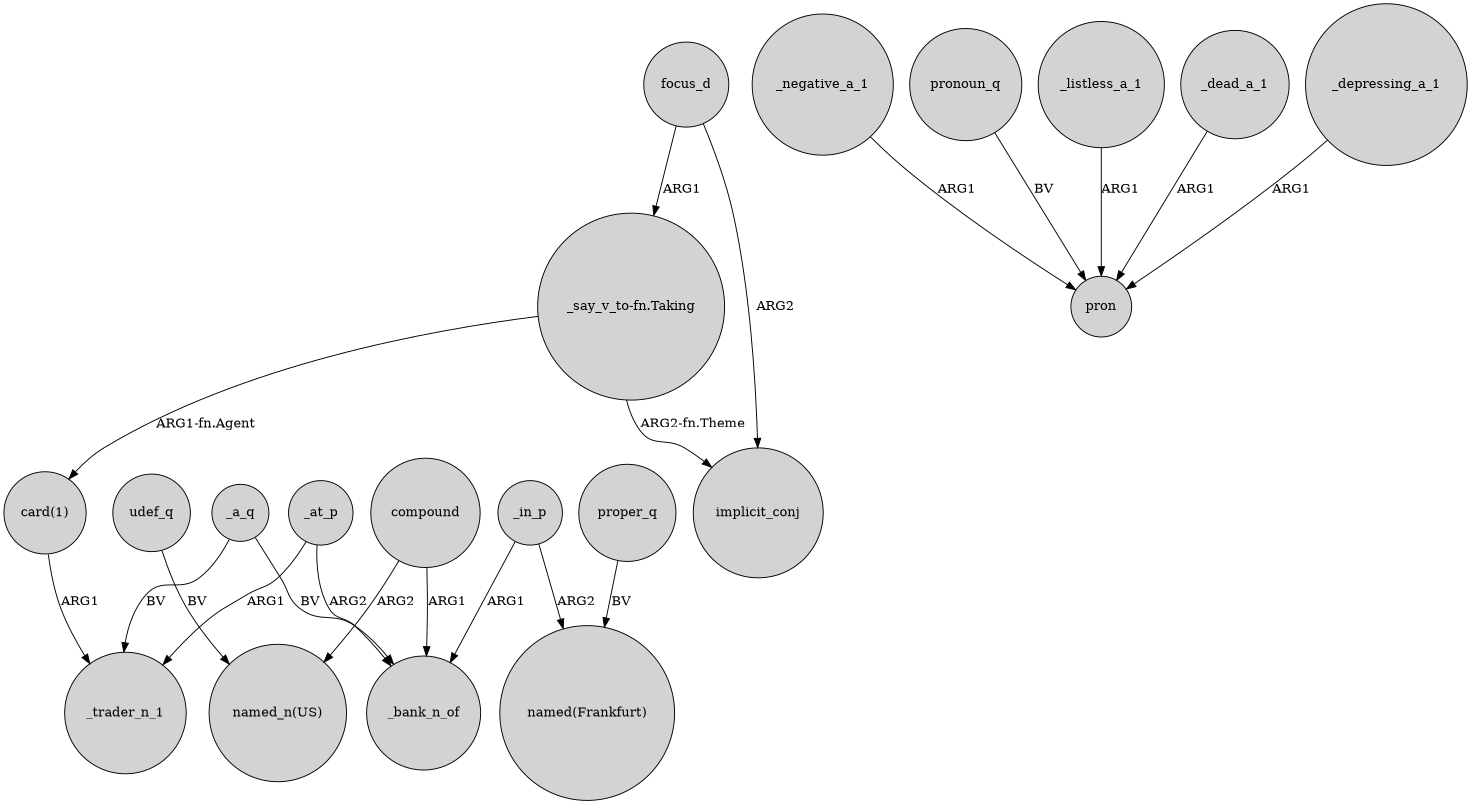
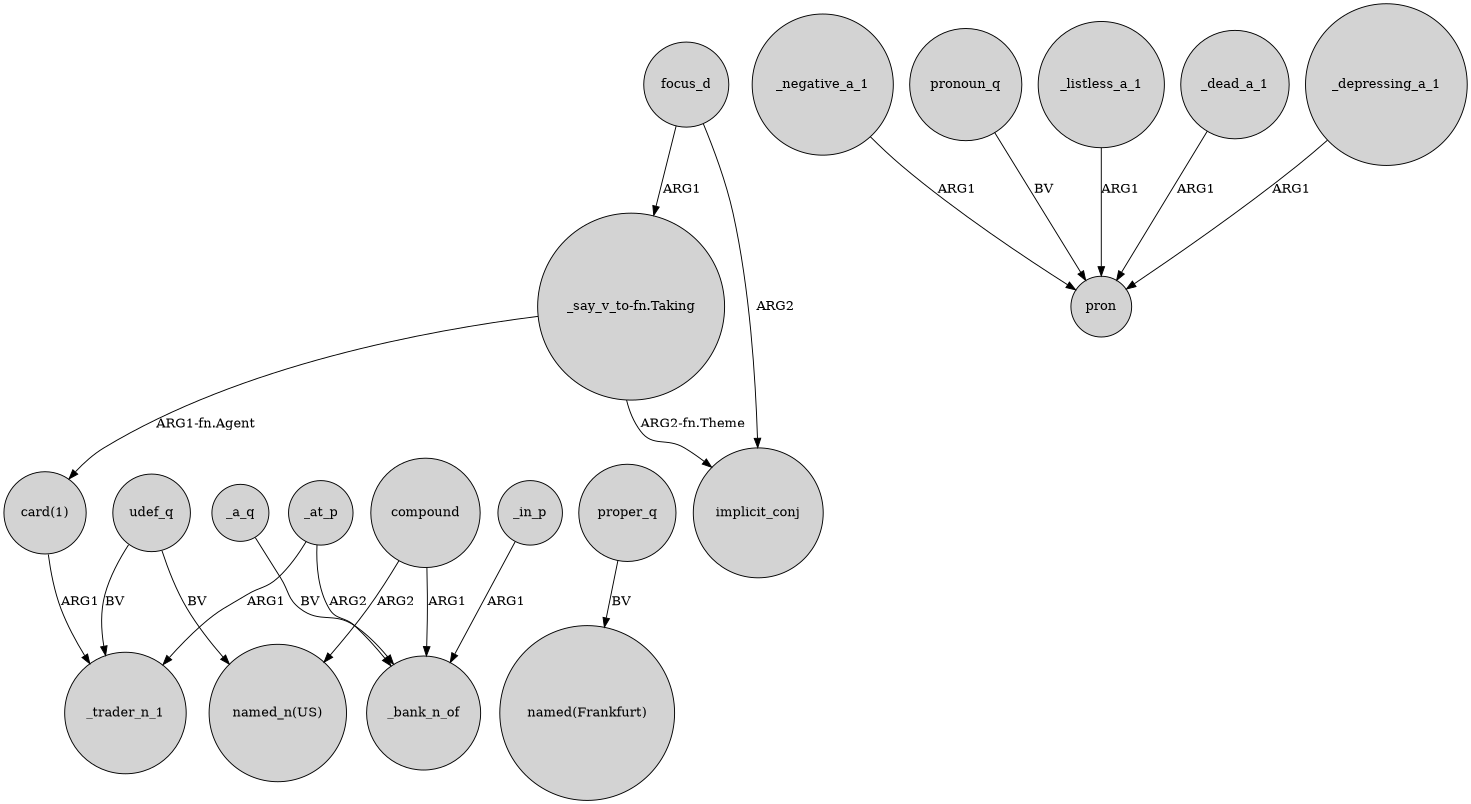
edge "_in_p" -> "named(Frankfurt)": removed, label "ARG2"
edge "_a_q" -> "_trader_n_1": now "udef_q" -> "_trader_n_1"
